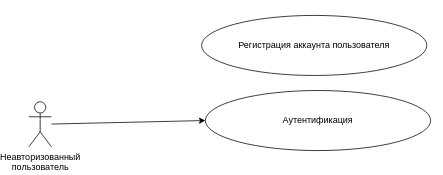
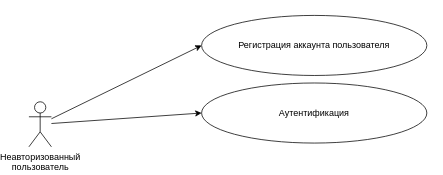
edge "Неавторизованный пользователь" -> "Регистрация аккаунта пользователя": added
node "Аутентификация": moved (318, 120) -> (314, 113)
